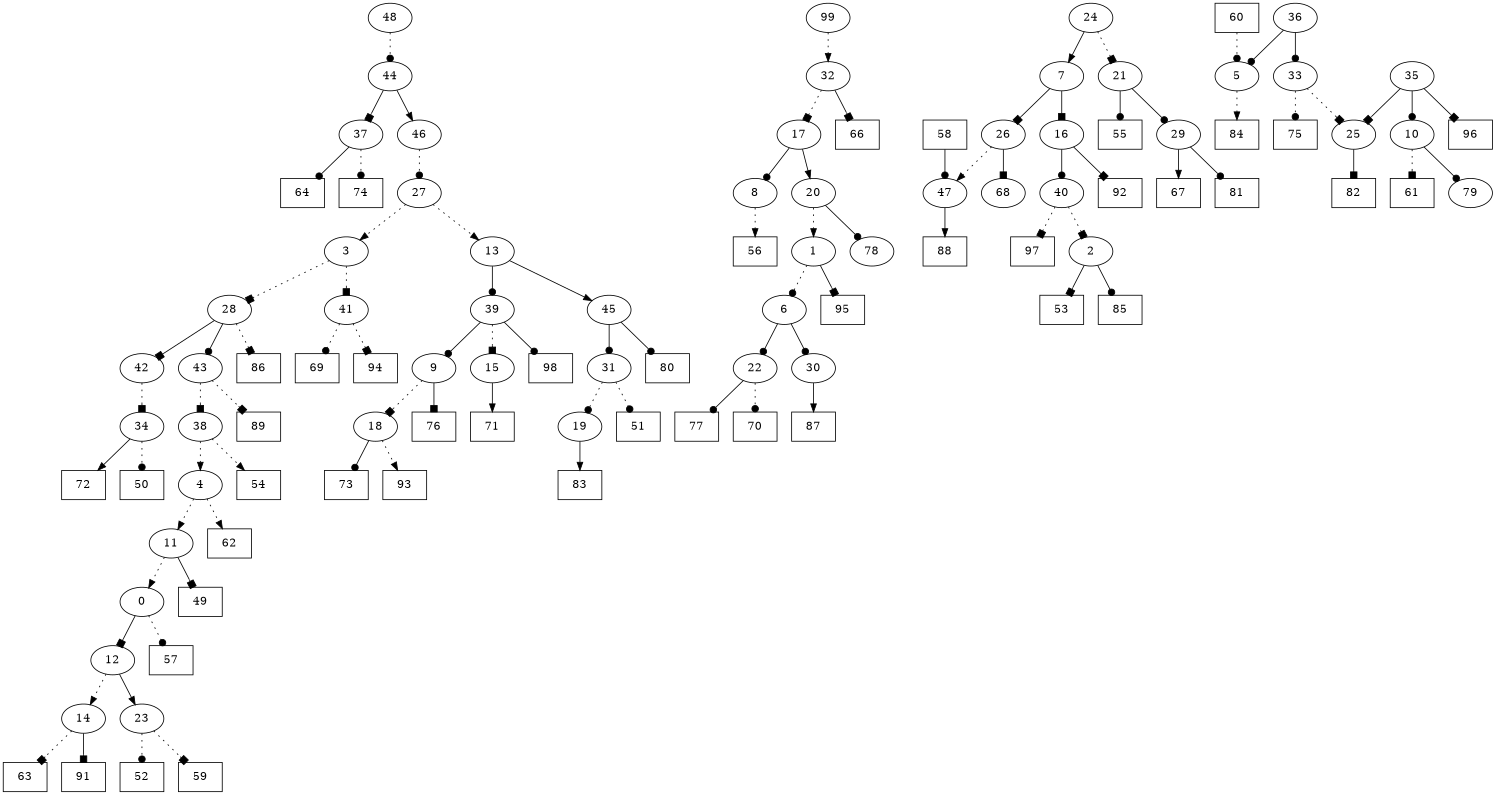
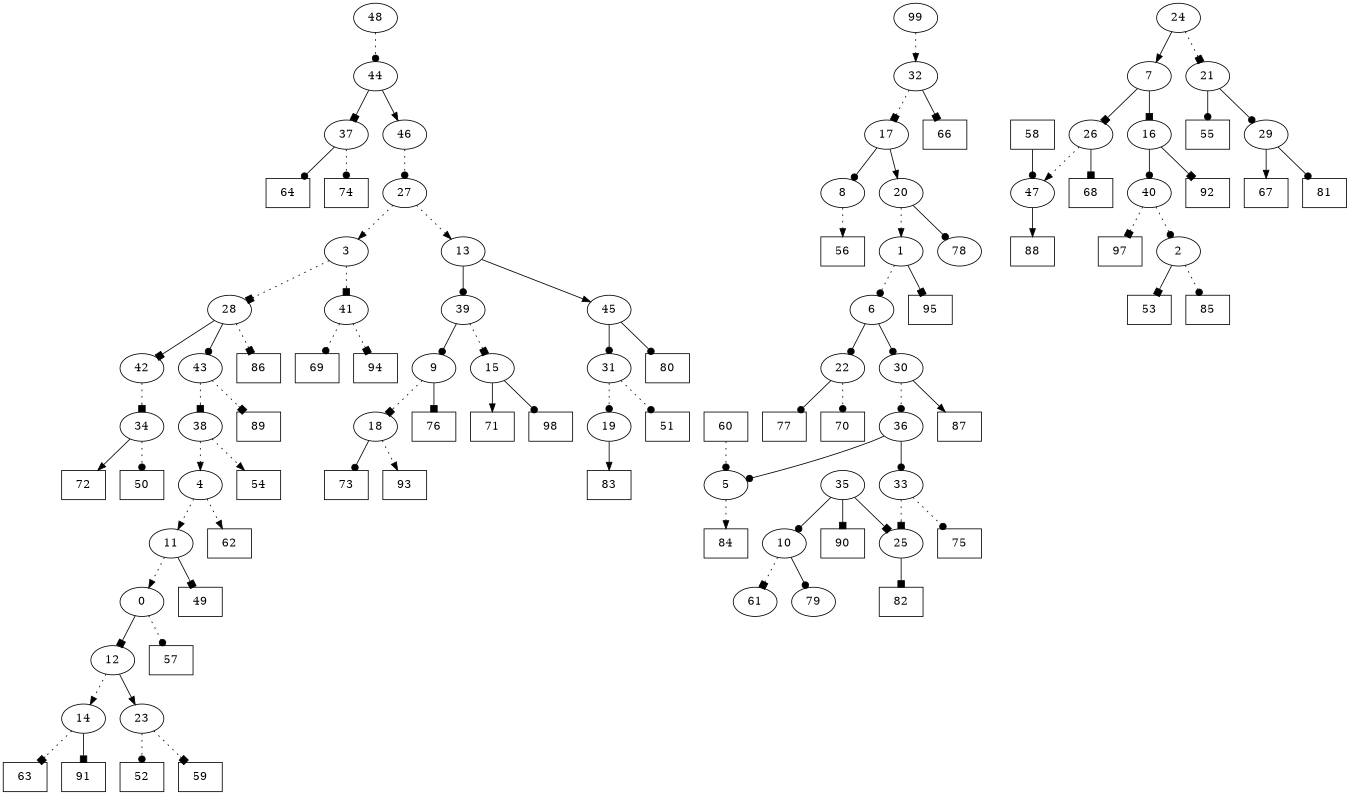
node "96": label "96" -> "90"
node "68": shape ellipse -> box
node "61": shape box -> ellipse
edge "40" -> "2": arrowhead box -> dot
edge "2" -> "85": style solid -> dotted
edge "39" -> "98": now "15" -> "98"
edge "30" -> "36": added
